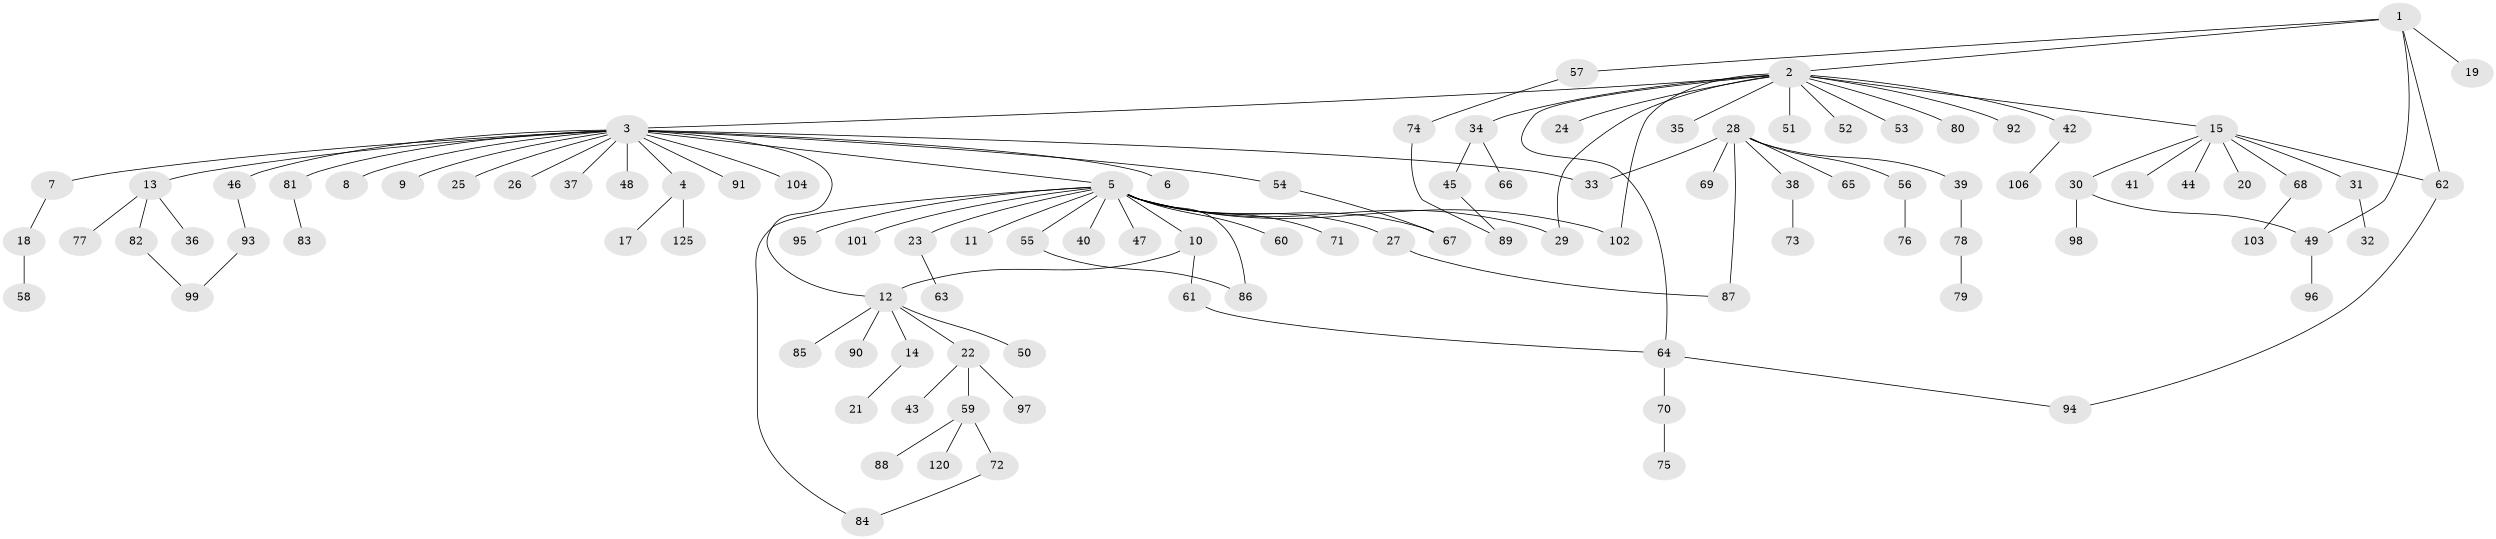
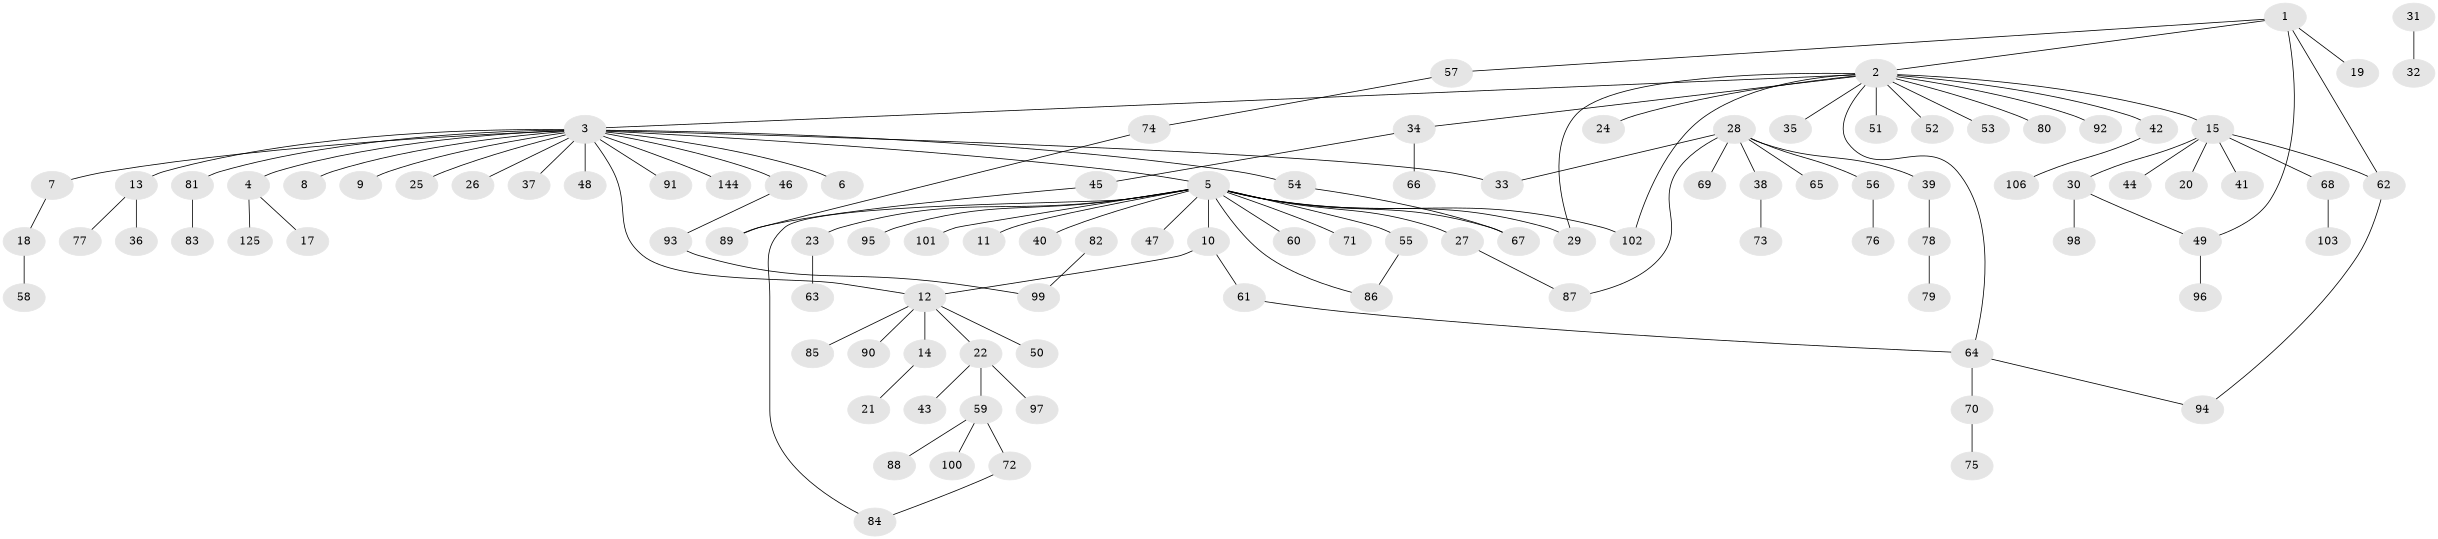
edge "15" -- "31": removed
node "104": label "104" -> "144"
edge "13" -- "82": removed
node "120": label "120" -> "100"
